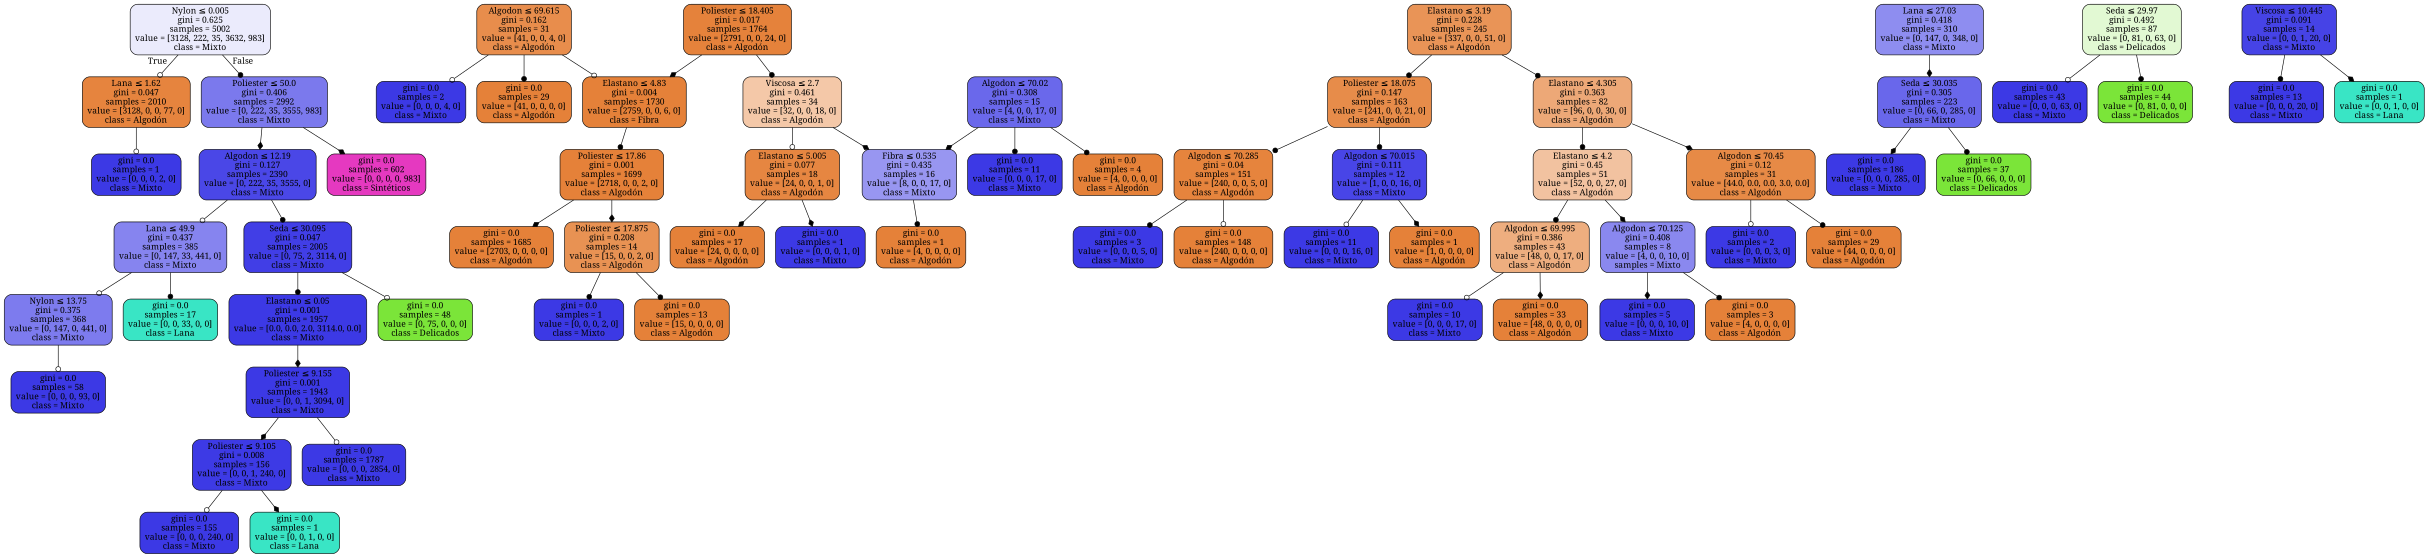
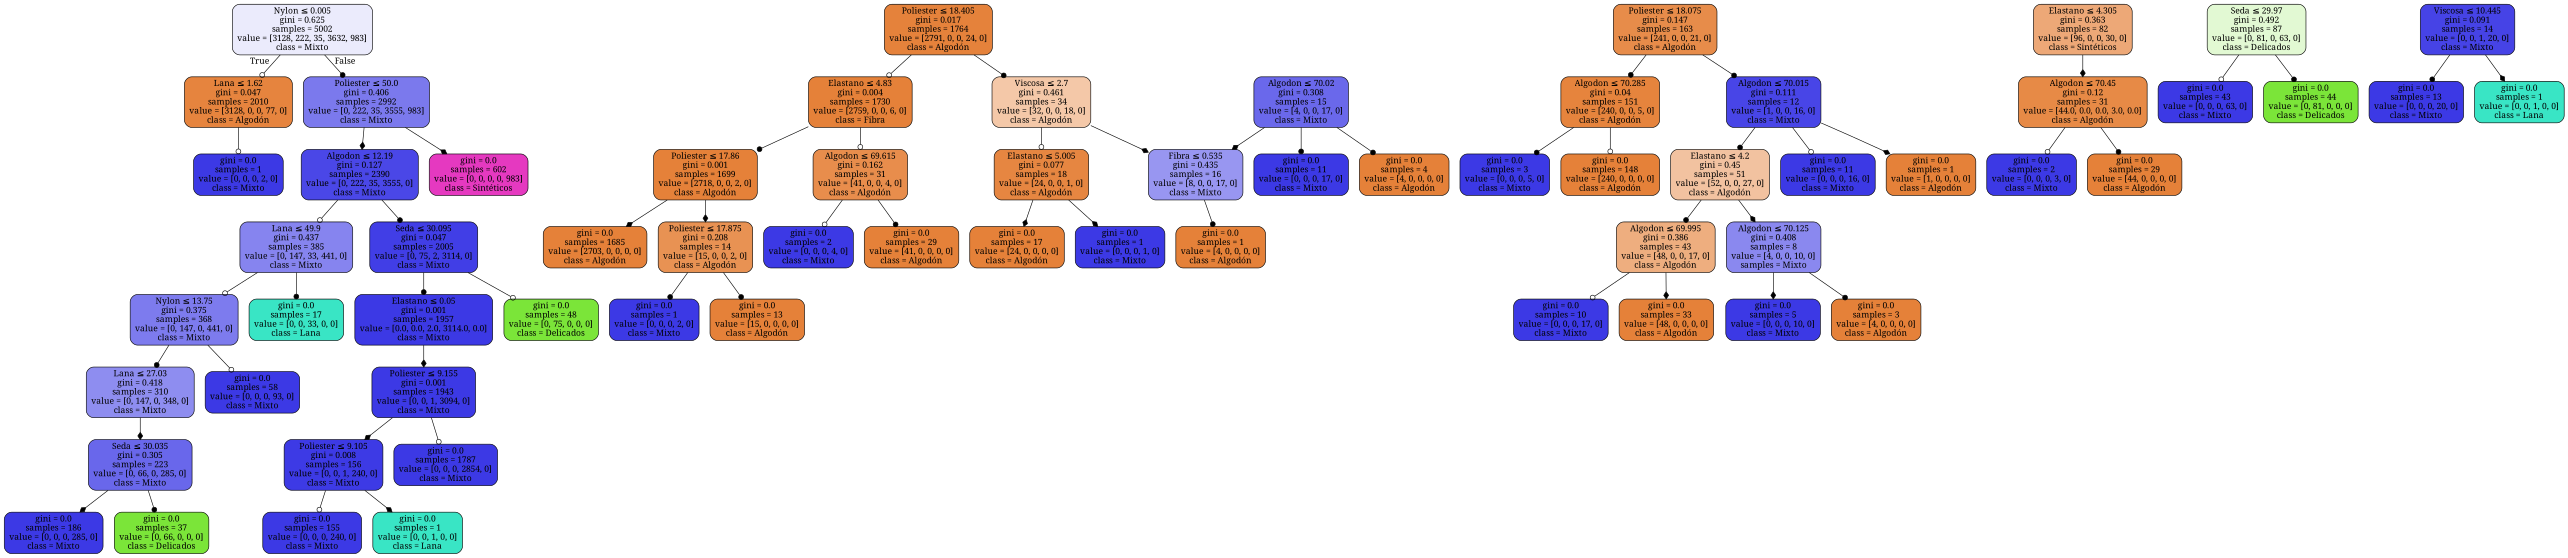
node "Elastano ≤ 3.19": removed
edge "Poliester ≤ 18.405" -> "Elastano ≤ 4.83": arrowhead diamond -> odot
edge "Algodon ≤ 69.615" -> "Elastano ≤ 4.83": reversed
node "Elastano ≤ 4.305": text "class = Algodón" -> "class = Sintéticos"
edge "Elastano ≤ 4.305" -> "Elastano ≤ 4.2": now "Algodon ≤ 70.015" -> "Elastano ≤ 4.2"
edge "Nylon ≤ 13.75" -> "Lana ≤ 27.03": added
